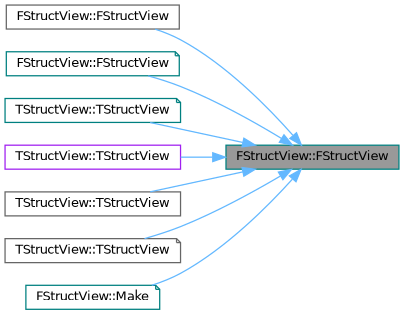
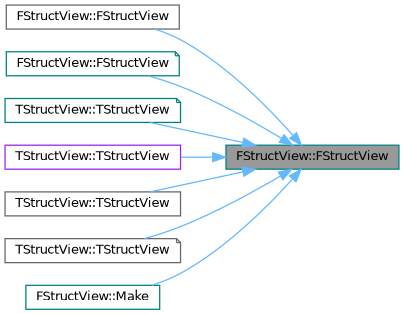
node "FStructView::Make": shape note -> box
